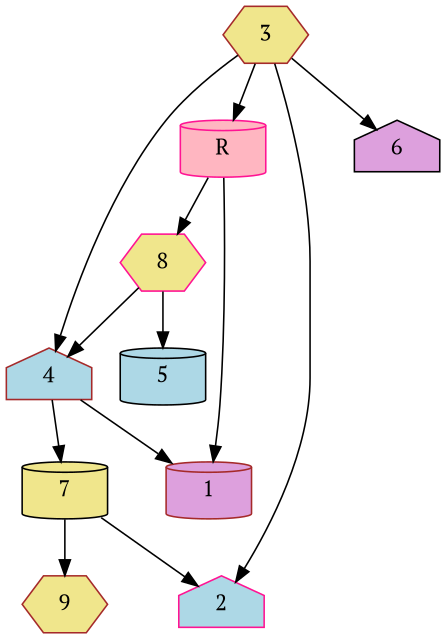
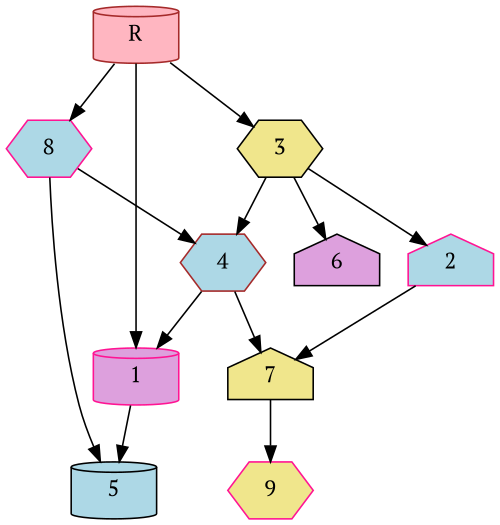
node "3": color brown -> black
edge "3" -> "R": reversed
node "R": color deeppink -> brown
node "8": fillcolor khaki -> lightblue
node "4": shape house -> hexagon
edge "1" -> "5": added
node "7": shape cylinder -> house
node "1": color brown -> deeppink
edge "7" -> "2": reversed
node "9": color brown -> deeppink
